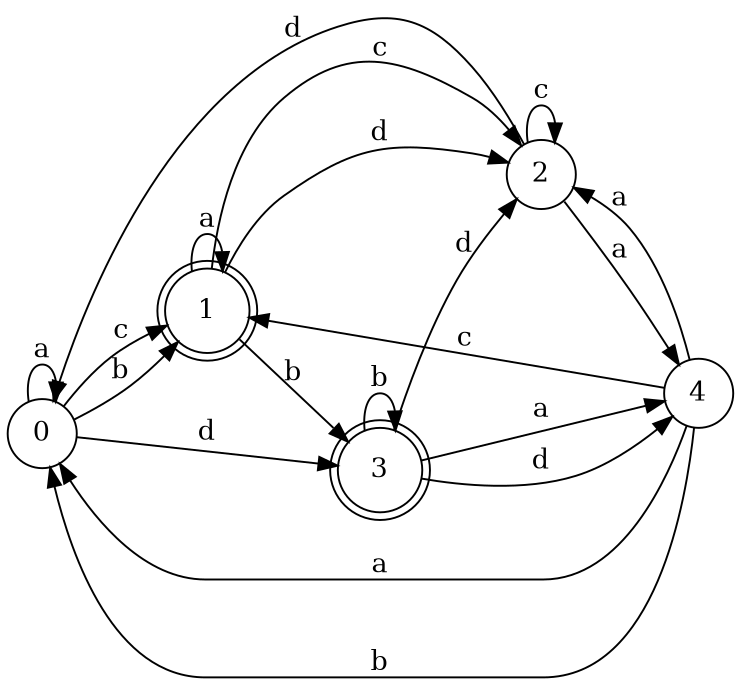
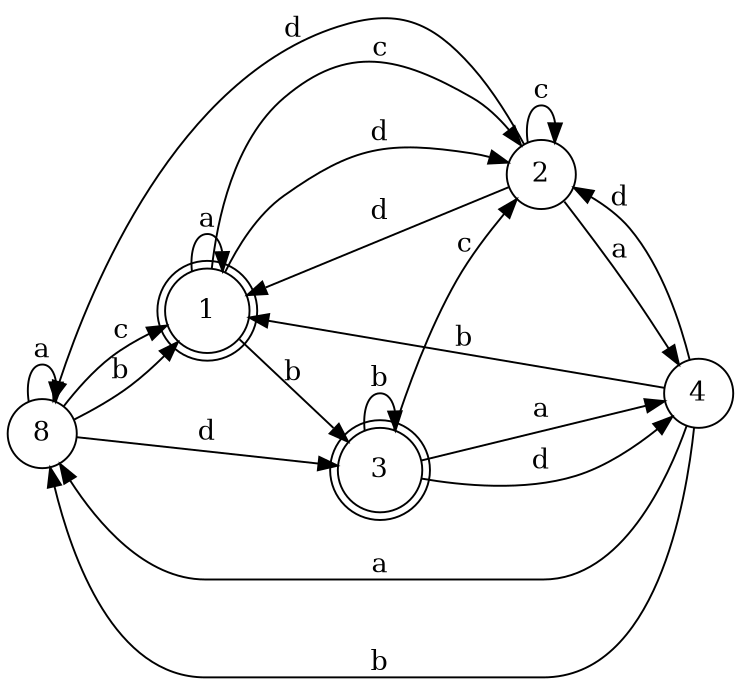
edge "4" -> "2": label "a" -> "d"
edge "2" -> "1": added, label "d"
edge "3" -> "2": label "d" -> "c"
edge "4" -> "1": label "c" -> "b"
node "0": label "0" -> "8"
